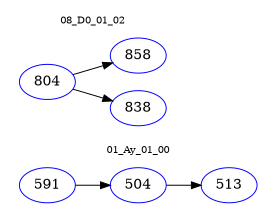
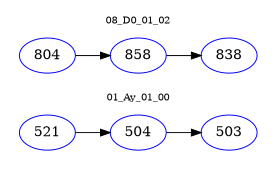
edge "804" -> "838": now "858" -> "838"
node "591": label "591" -> "521"
node "513": label "513" -> "503"
